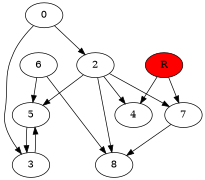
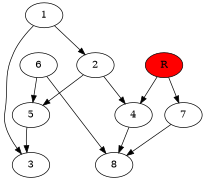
node "0": label "0" -> "1"
edge "2" -> "7": removed
edge "2" -> "8": now "4" -> "8"
edge "3" -> "5": removed
